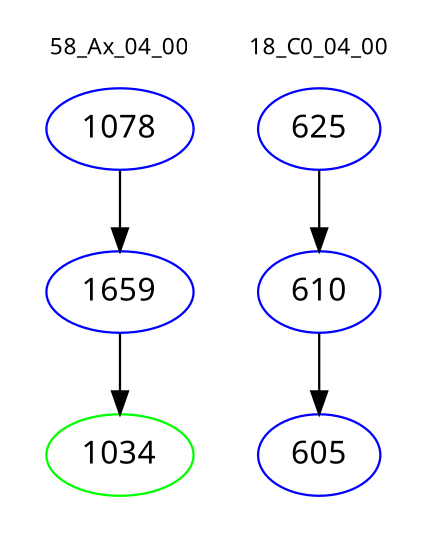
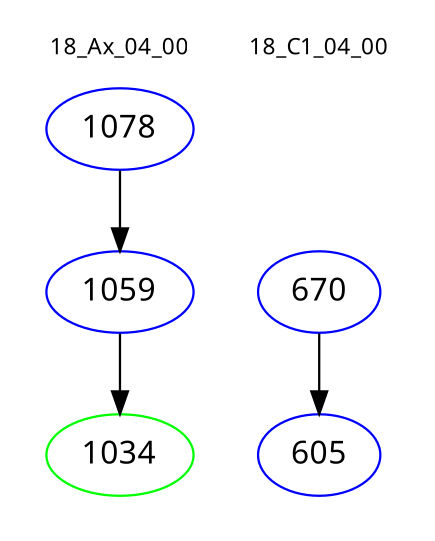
cluster "58_Ax_04_00": label "58_Ax_04_00" -> "18_Ax_04_00"
cluster "18_C0_04_00": label "18_C0_04_00" -> "18_C1_04_00"
node "625": removed
node "1659": label "1659" -> "1059"
node "610": label "610" -> "670"
